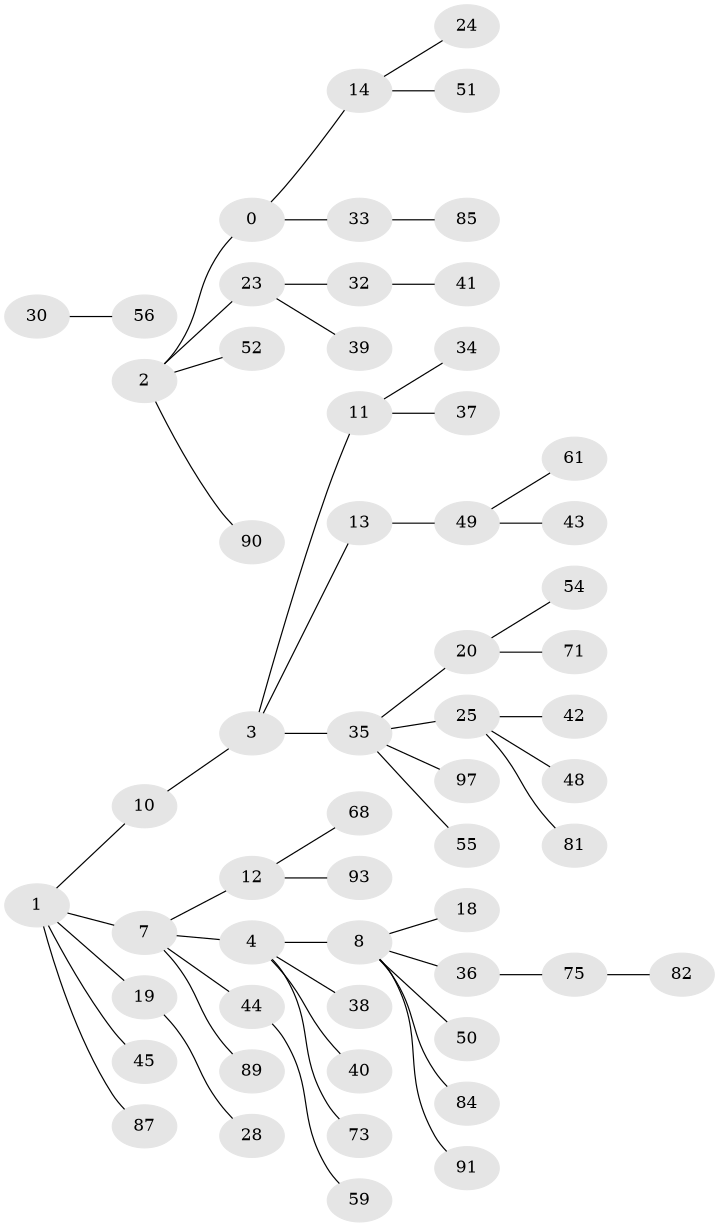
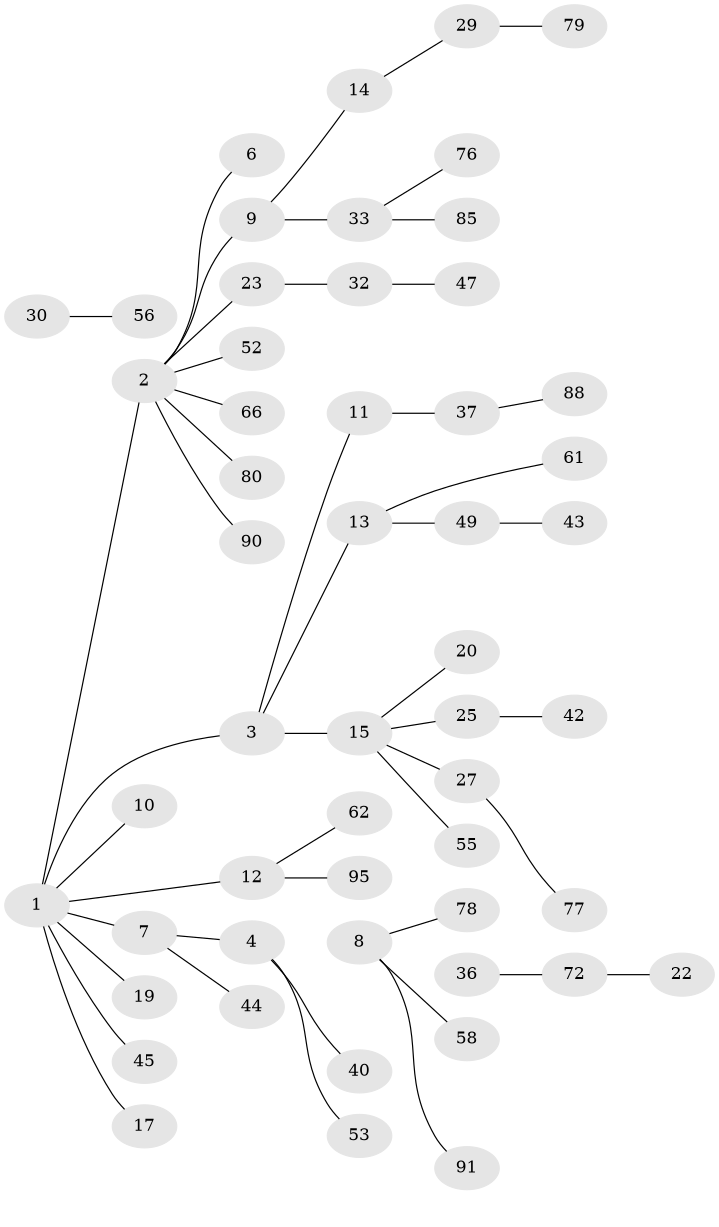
node "24": label "24" -> "29"
node "79": added
node "51": removed
node "6": added
node "76": added
node "0": label "0" -> "9"
node "41": label "41" -> "47"
node "39": removed
node "34": removed
node "88": added
node "66": added
node "80": added
edge "61" -- "49": now "61" -- "13"
node "54": removed
edge "2" -- "1": added
node "71": removed
node "35": label "35" -> "15"
edge "3" -- "10": now "3" -- "1"
node "97": label "97" -> "27"
node "48": removed
node "68": label "68" -> "62"
node "81": removed
node "93": label "93" -> "95"
edge "12" -- "7": now "12" -- "1"
node "18": label "18" -> "78"
node "77": added
edge "4" -- "8": removed
edge "8" -- "36": removed
node "75": label "75" -> "72"
node "82": label "82" -> "22"
node "38": removed
node "50": label "50" -> "58"
node "89": removed
node "84": removed
node "87": label "87" -> "17"
node "28": removed
node "73": label "73" -> "53"
node "59": removed
